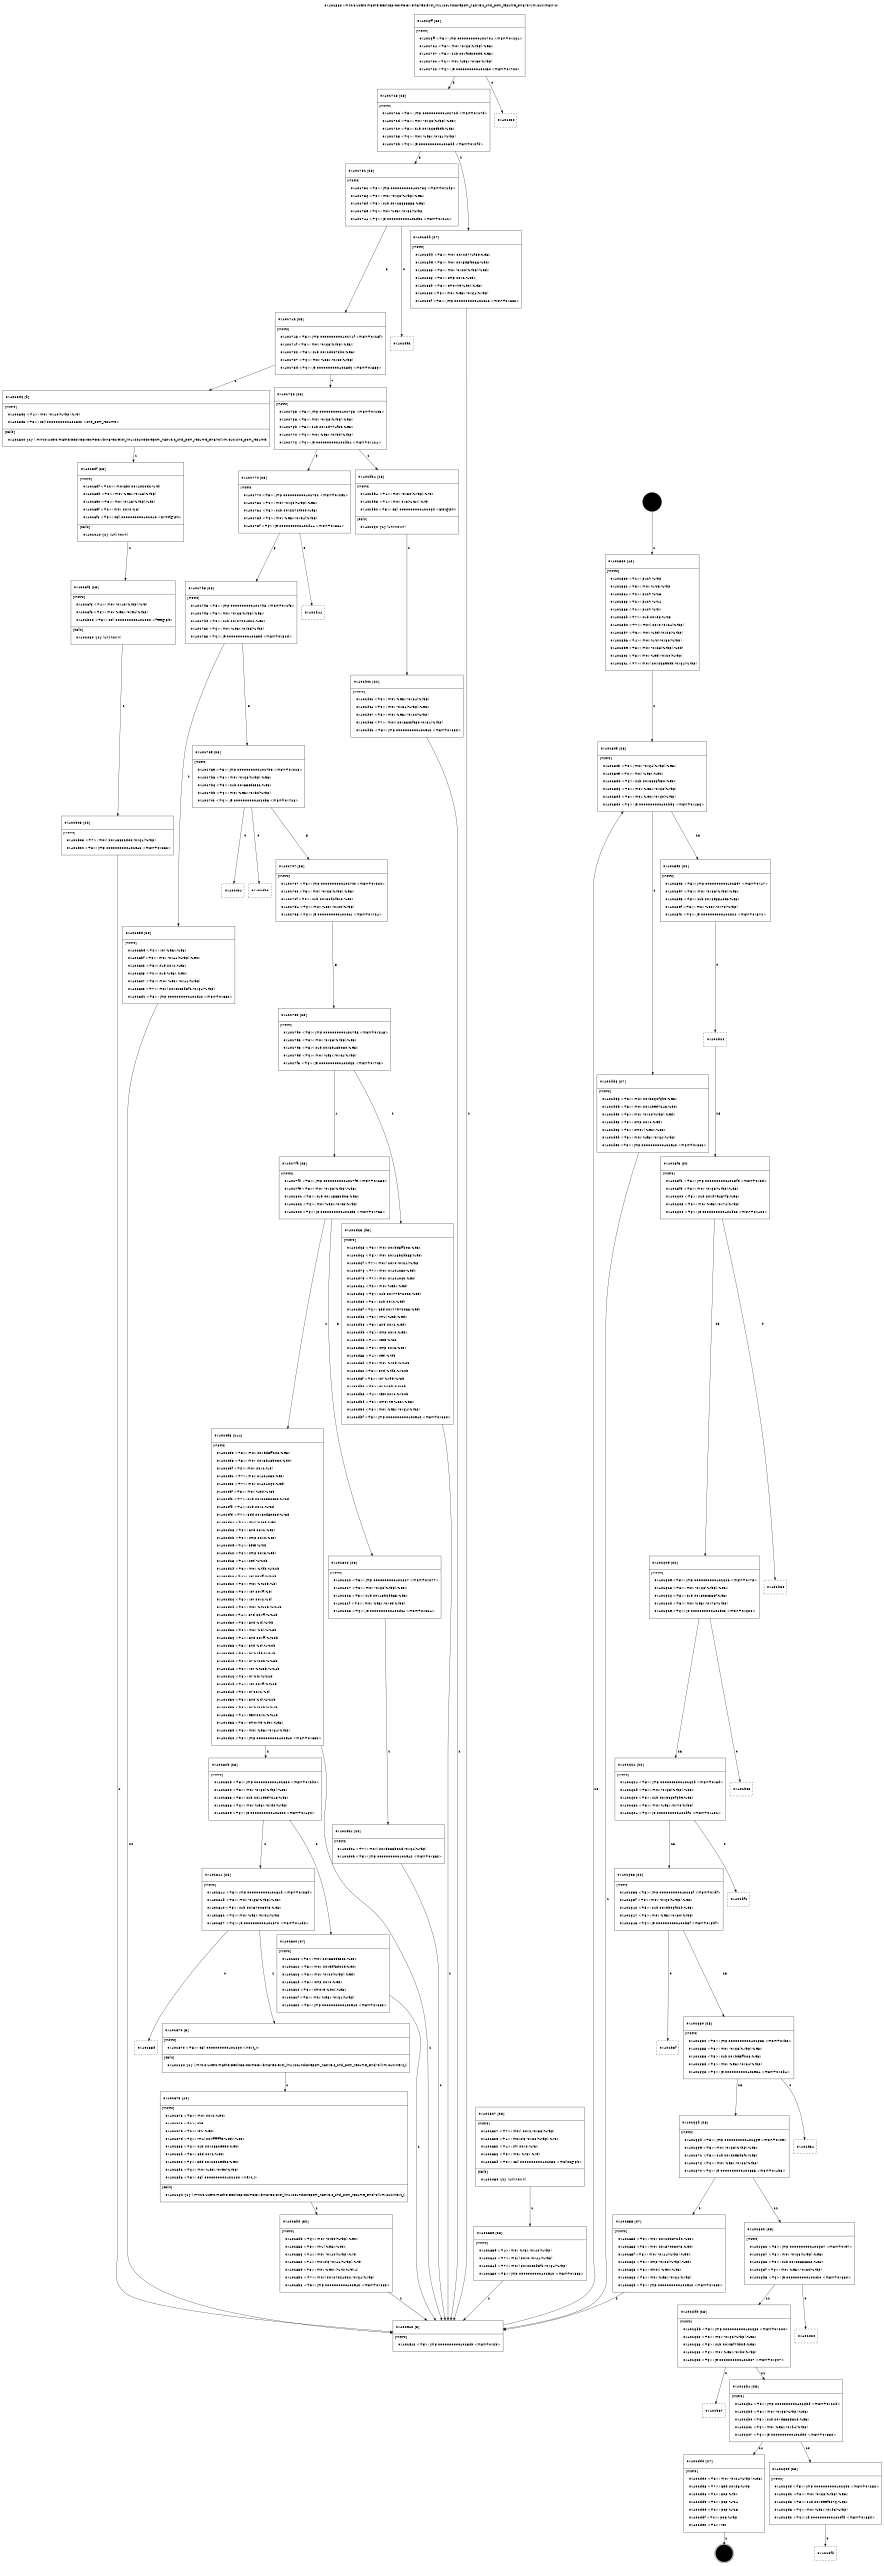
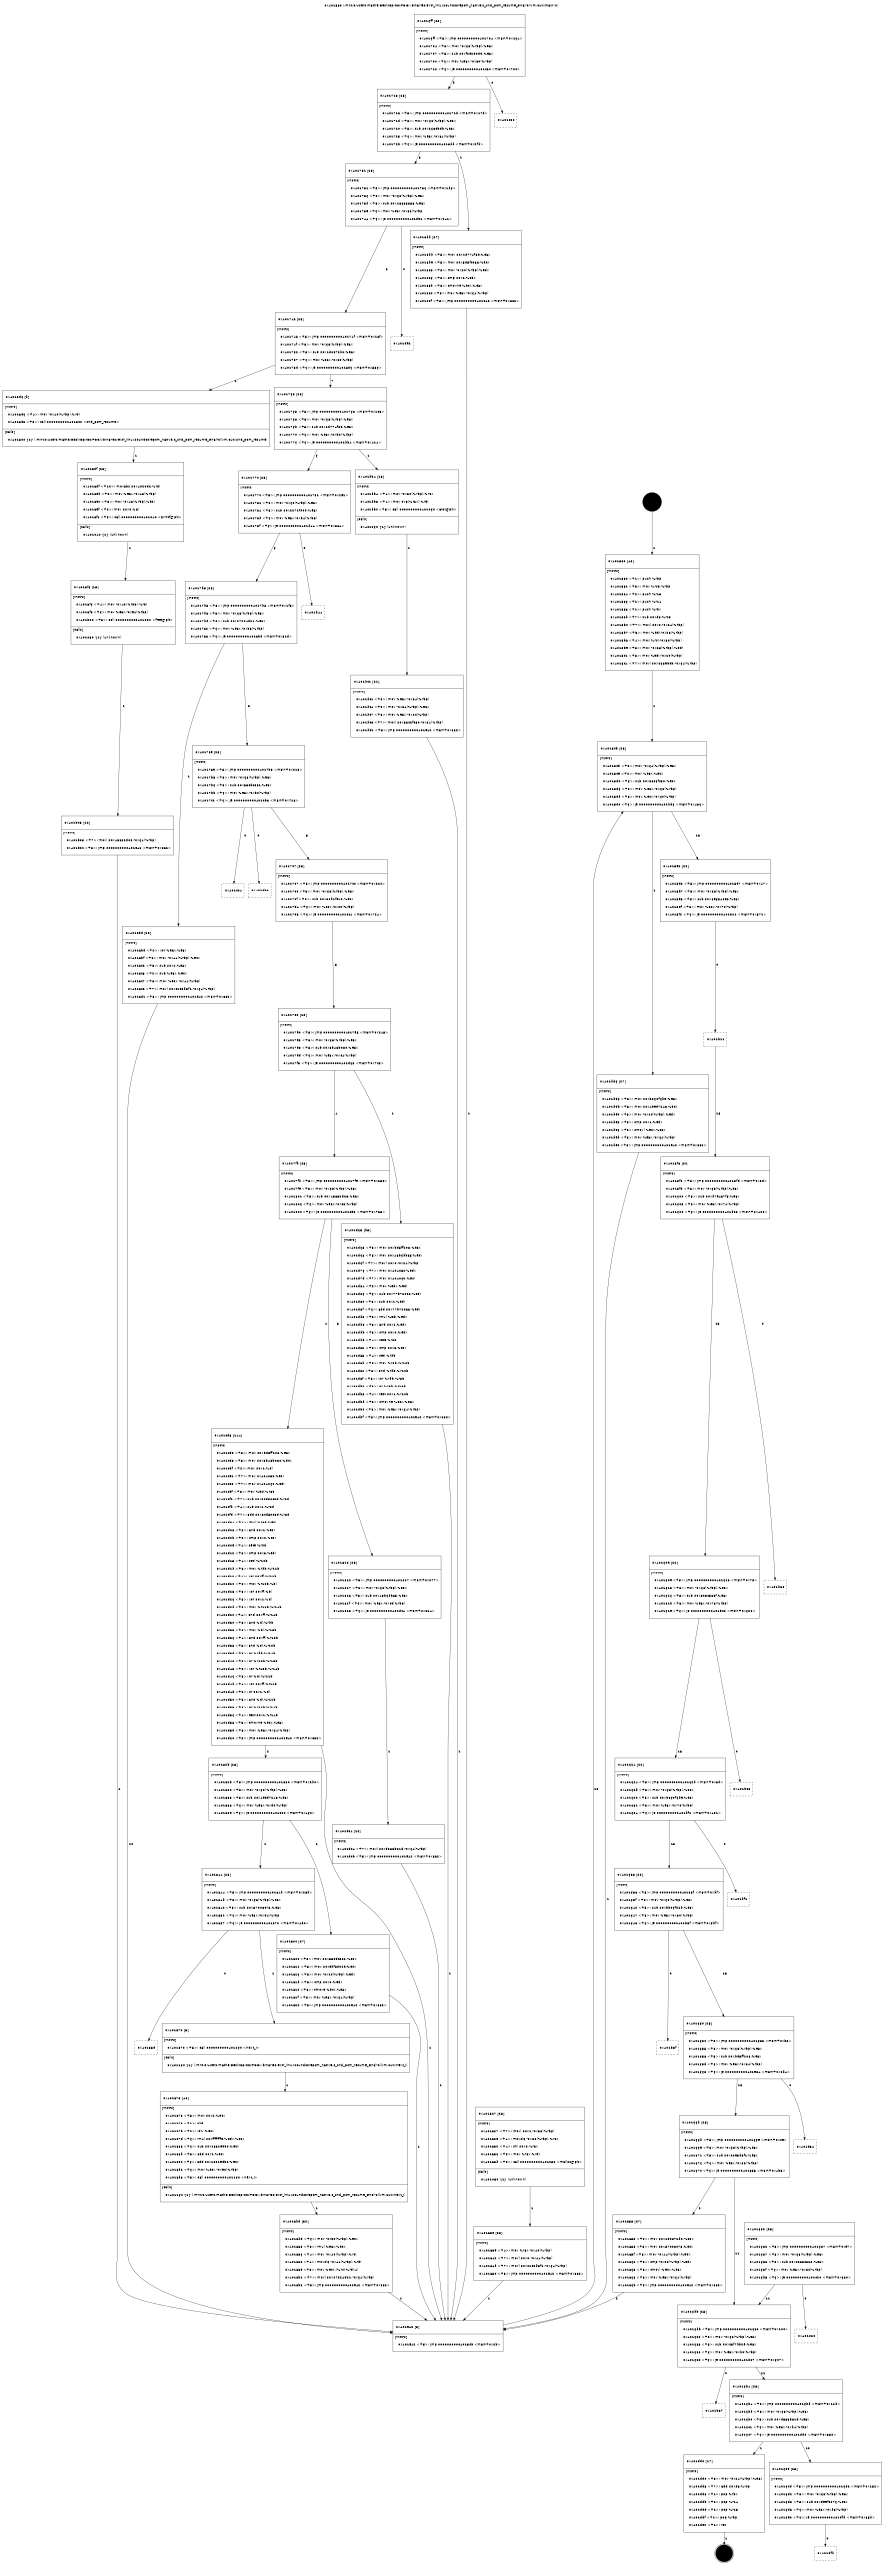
edge "0x401669 [25]" -> "0x401682 [25]": now "0x401669 [25]" -> "0x40169b [25]"
edge "0x4016b4 [25]" -> "0x401dd0 [17]": label " 11" -> " 1"
